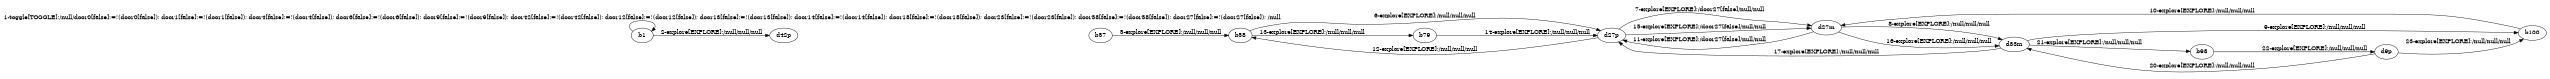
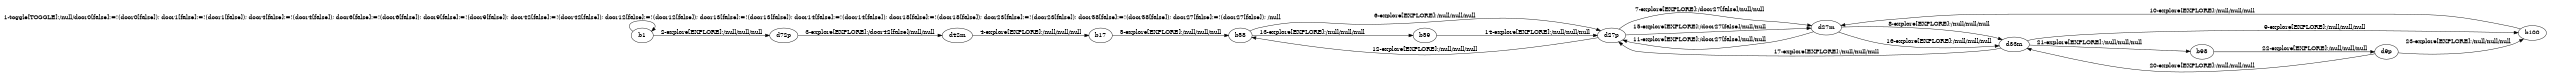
node "d42p": label "d42p" -> "d72p"
node "d42m": added
node "b57": label "b57" -> "b17"
node "b79": label "b79" -> "b59"
